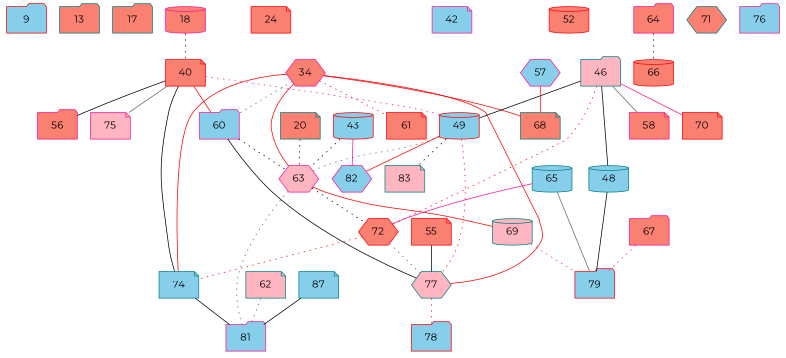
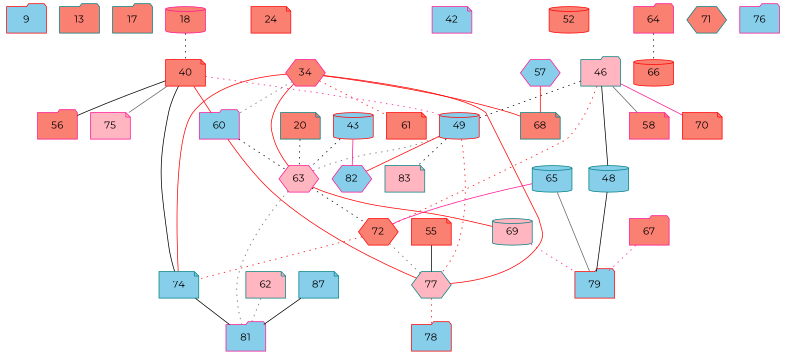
edge "46" -- "49": style solid -> dotted
edge "60" -- "77": color black -> red
